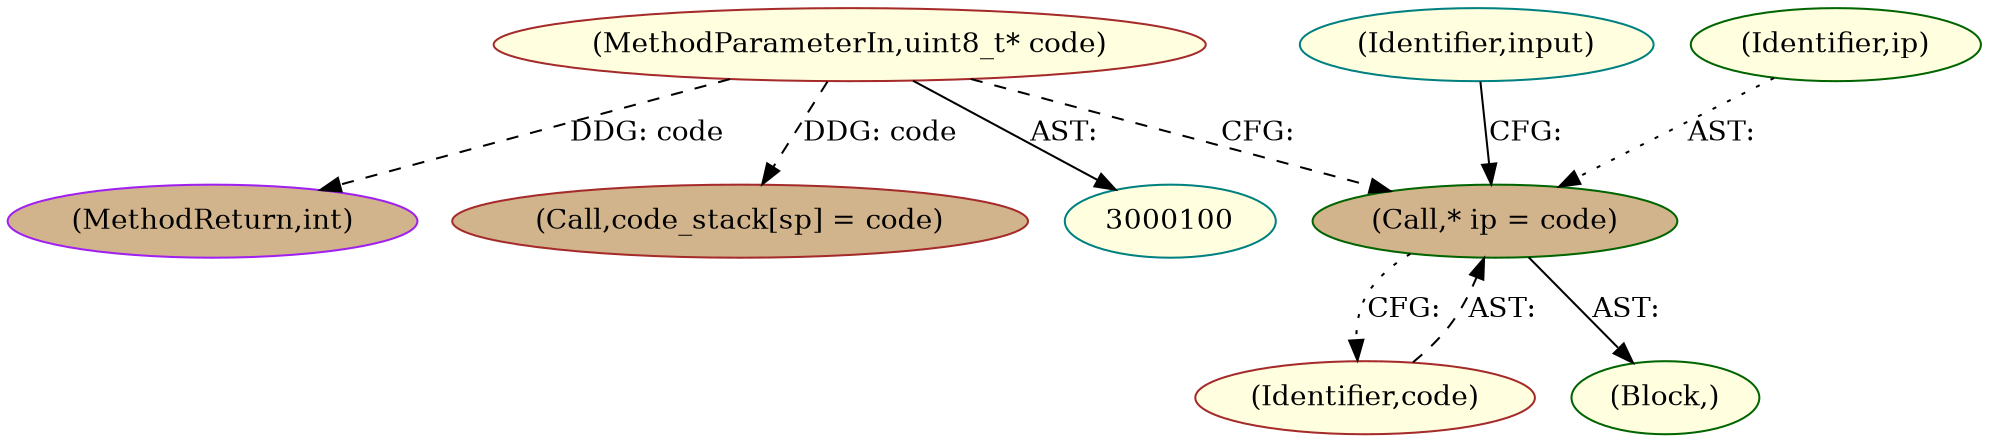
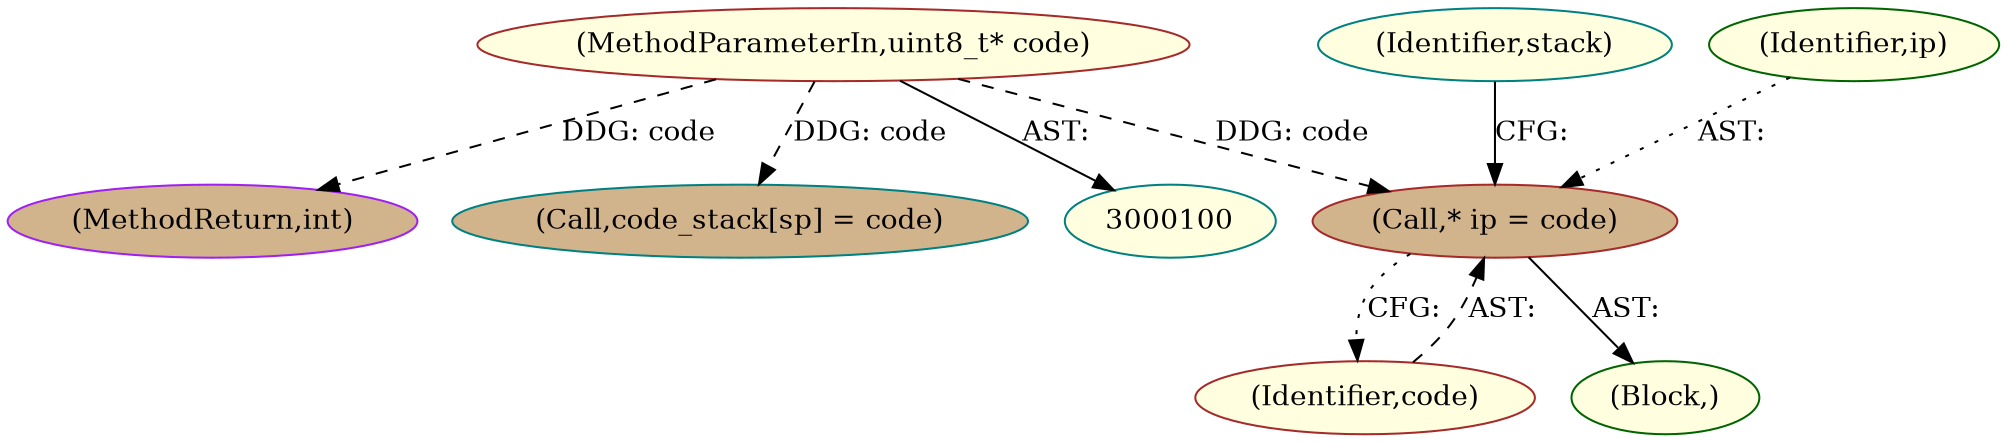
node "(Identifier,input)": label "(Identifier,input)" -> "(Identifier,stack)"
edge "(MethodParameterIn,uint8_t* code)" -> "(Call,* ip = code)": label "CFG: " -> "DDG: code"
node "(Call,code_stack[sp] = code)": color brown -> teal
node "(Call,* ip = code)": color darkgreen -> brown
